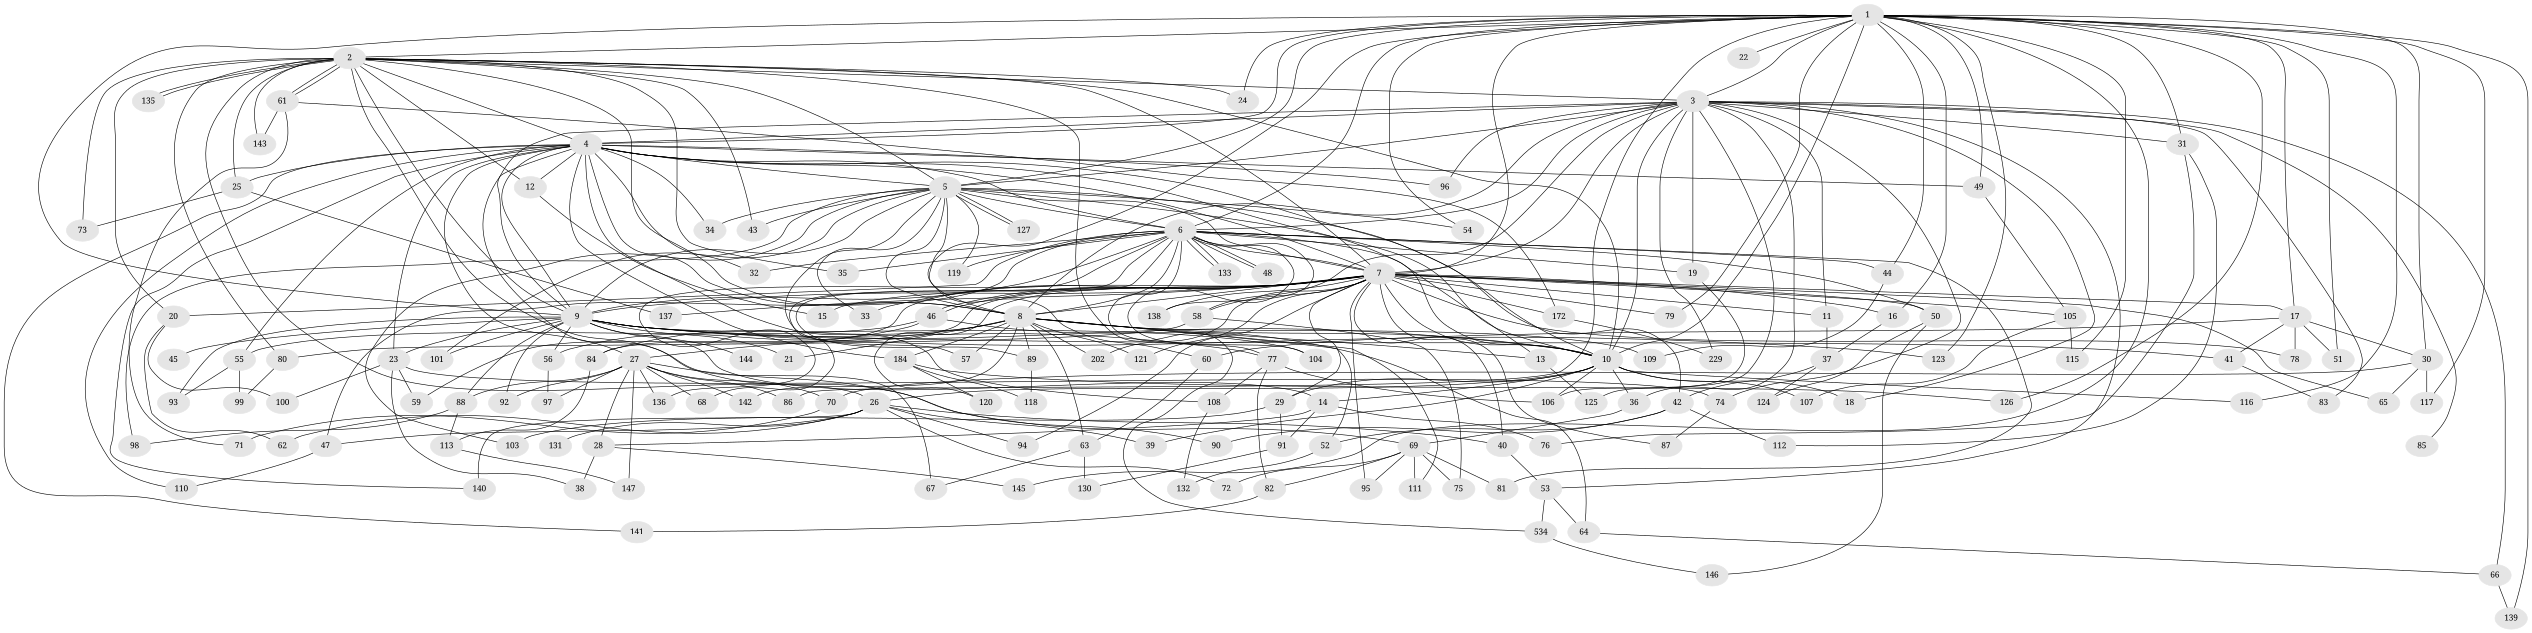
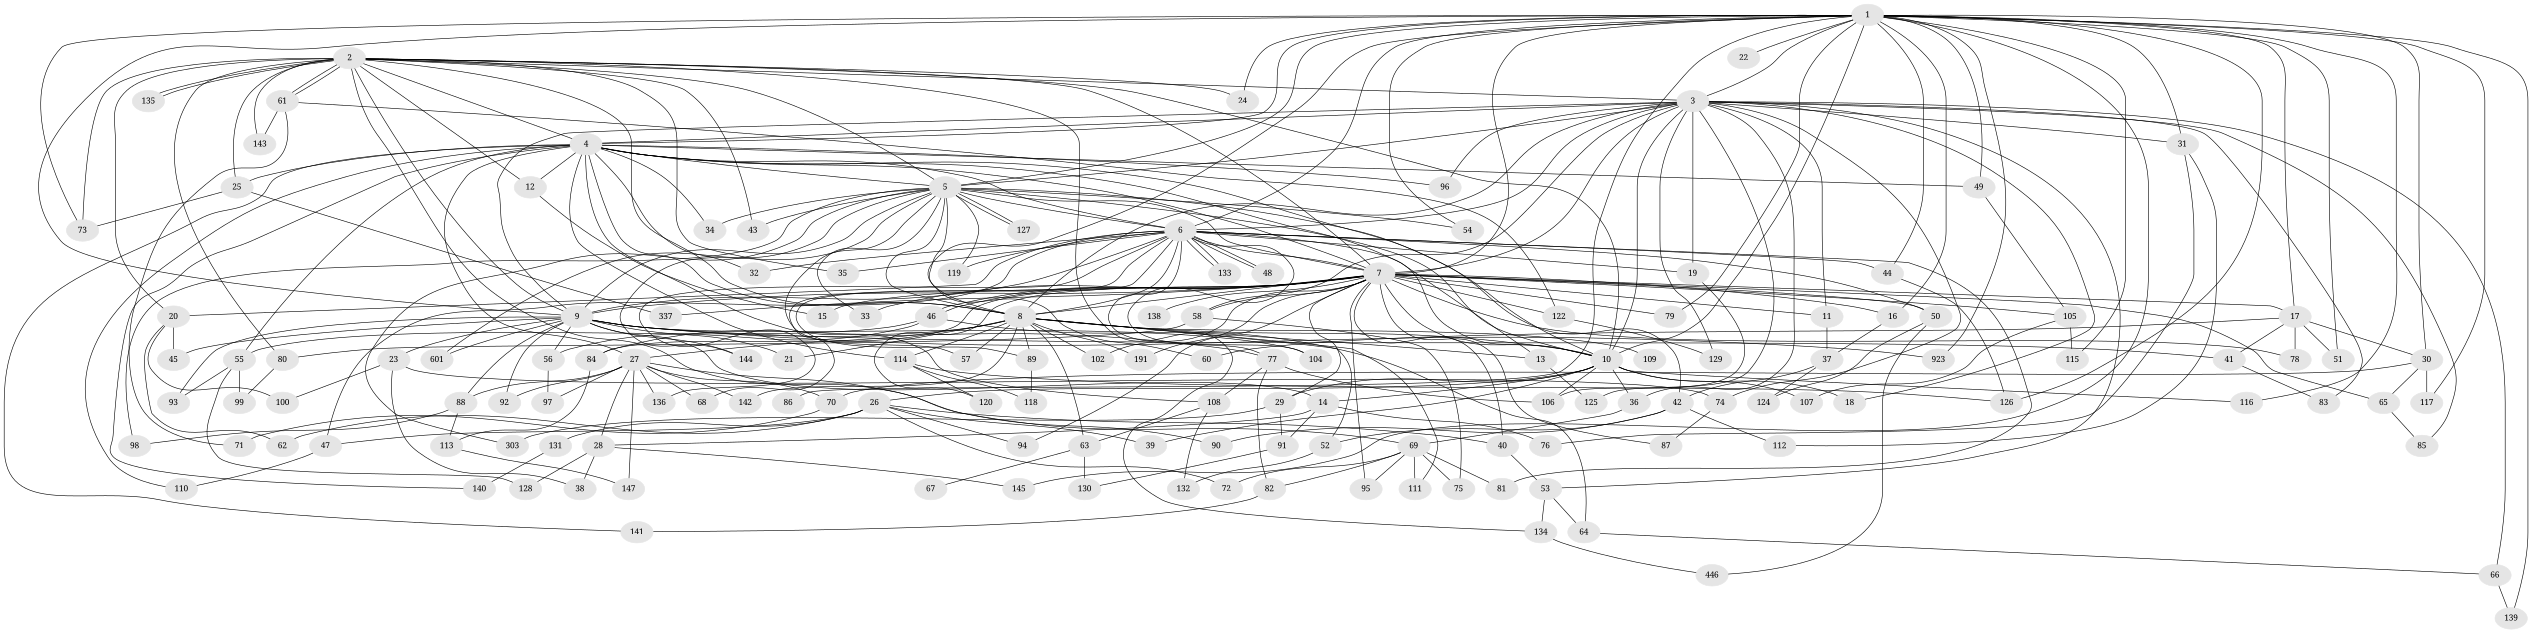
edge "1" -- "2": now "1" -- "73"
edge "4" -- "23": removed
edge "4" -- "9": removed
edge "5" -- "144": added
edge "6" -- "138": removed
edge "4" -- "67": removed
node "137": label "137" -> "337"
node "172": label "172" -> "122"
edge "9" -- "10": removed
edge "44" -- "109": now "44" -- "126"
edge "20" -- "45": added
node "101": label "101" -> "601"
node "184": label "184" -> "114"
node "202": label "202" -> "102"
node "121": label "121" -> "191"
node "229": label "229" -> "129"
node "123": label "123" -> "923"
edge "2" -- "26": removed
edge "27" -- "86": removed
node "59": removed
edge "60" -- "63": now "108" -- "63"
edge "26" -- "140": now "131" -- "140"
edge "65" -- "85": added
node "103": label "103" -> "303"
node "128": added
node "534": label "534" -> "134"
node "146": label "146" -> "446"
